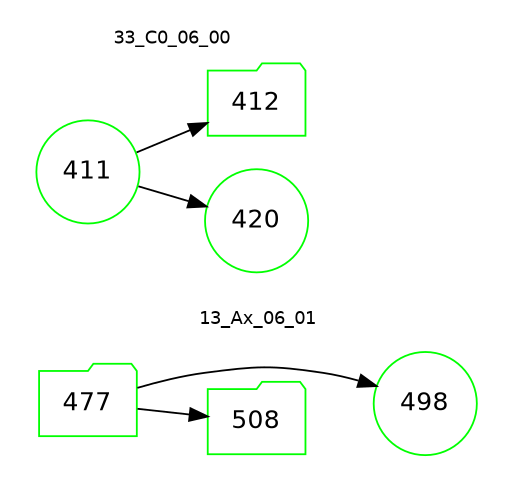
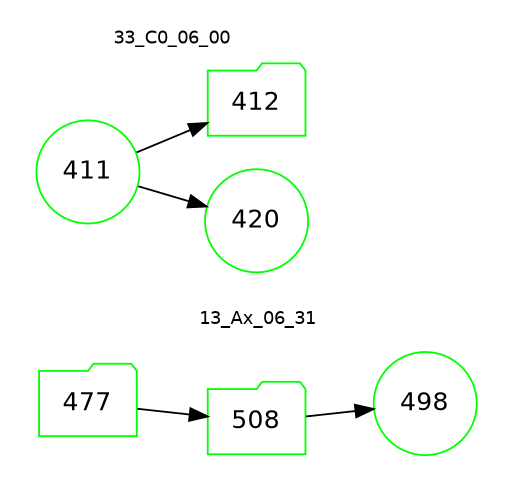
cluster "13_Ax_06_01": label "13_Ax_06_01" -> "13_Ax_06_31"
edge "477" -> "498": now "508" -> "498"
